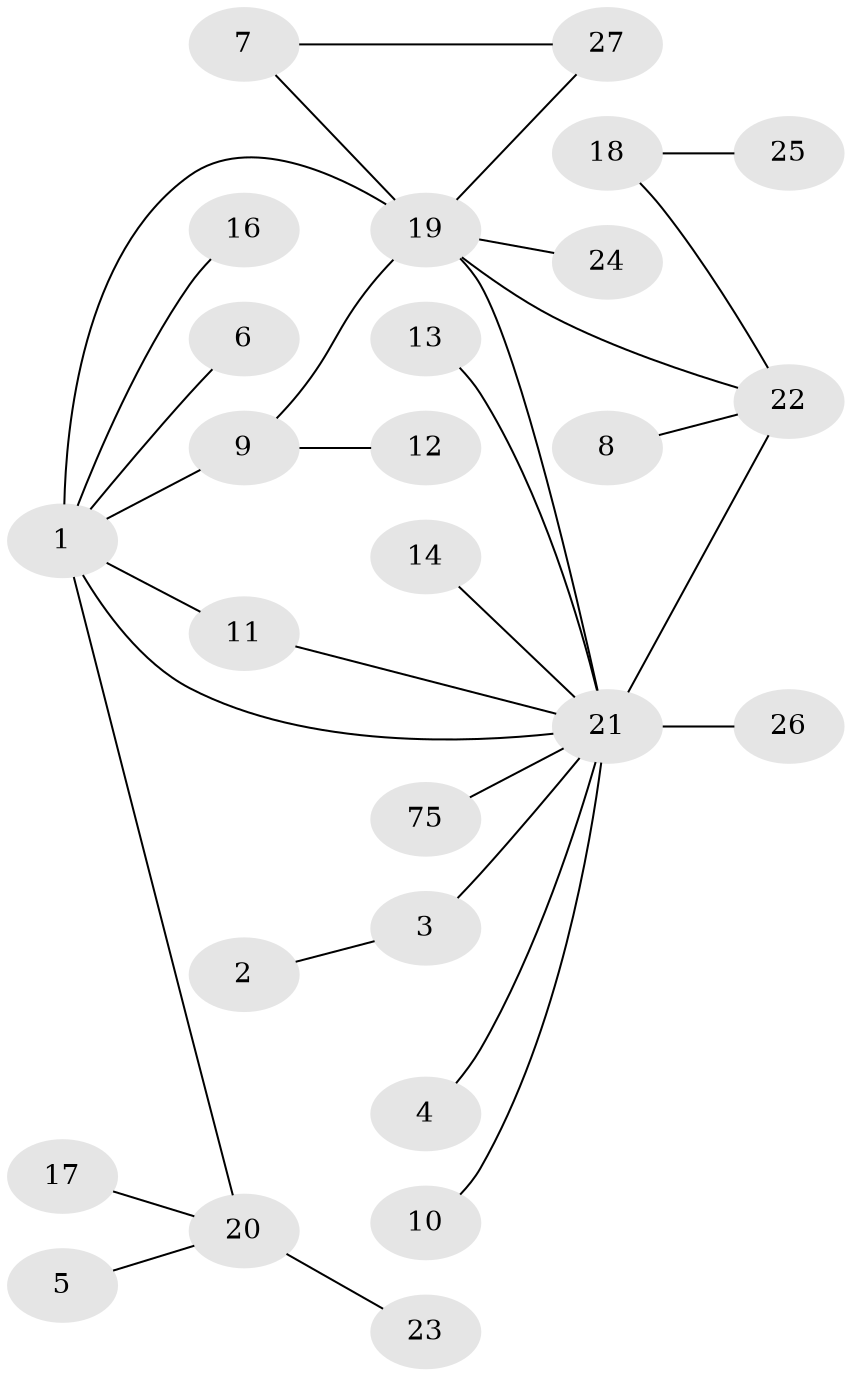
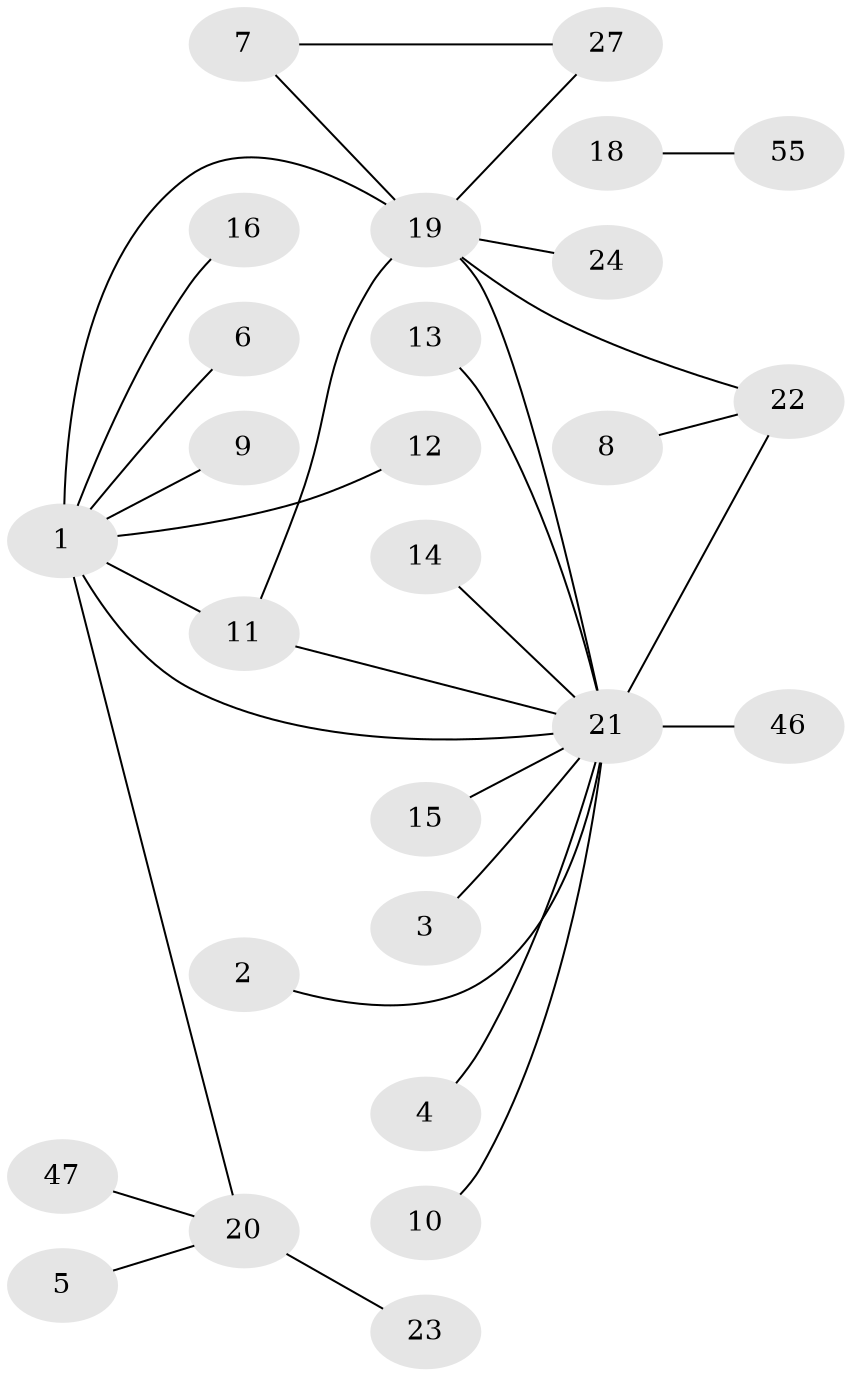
node "25": label "25" -> "55"
edge "18" -- "22": removed
edge "19" -- "9": now "19" -- "11"
edge "9" -- "12": now "1" -- "12"
node "26": label "26" -> "46"
node "75": label "75" -> "15"
edge "3" -- "2": now "21" -- "2"
node "17": label "17" -> "47"
